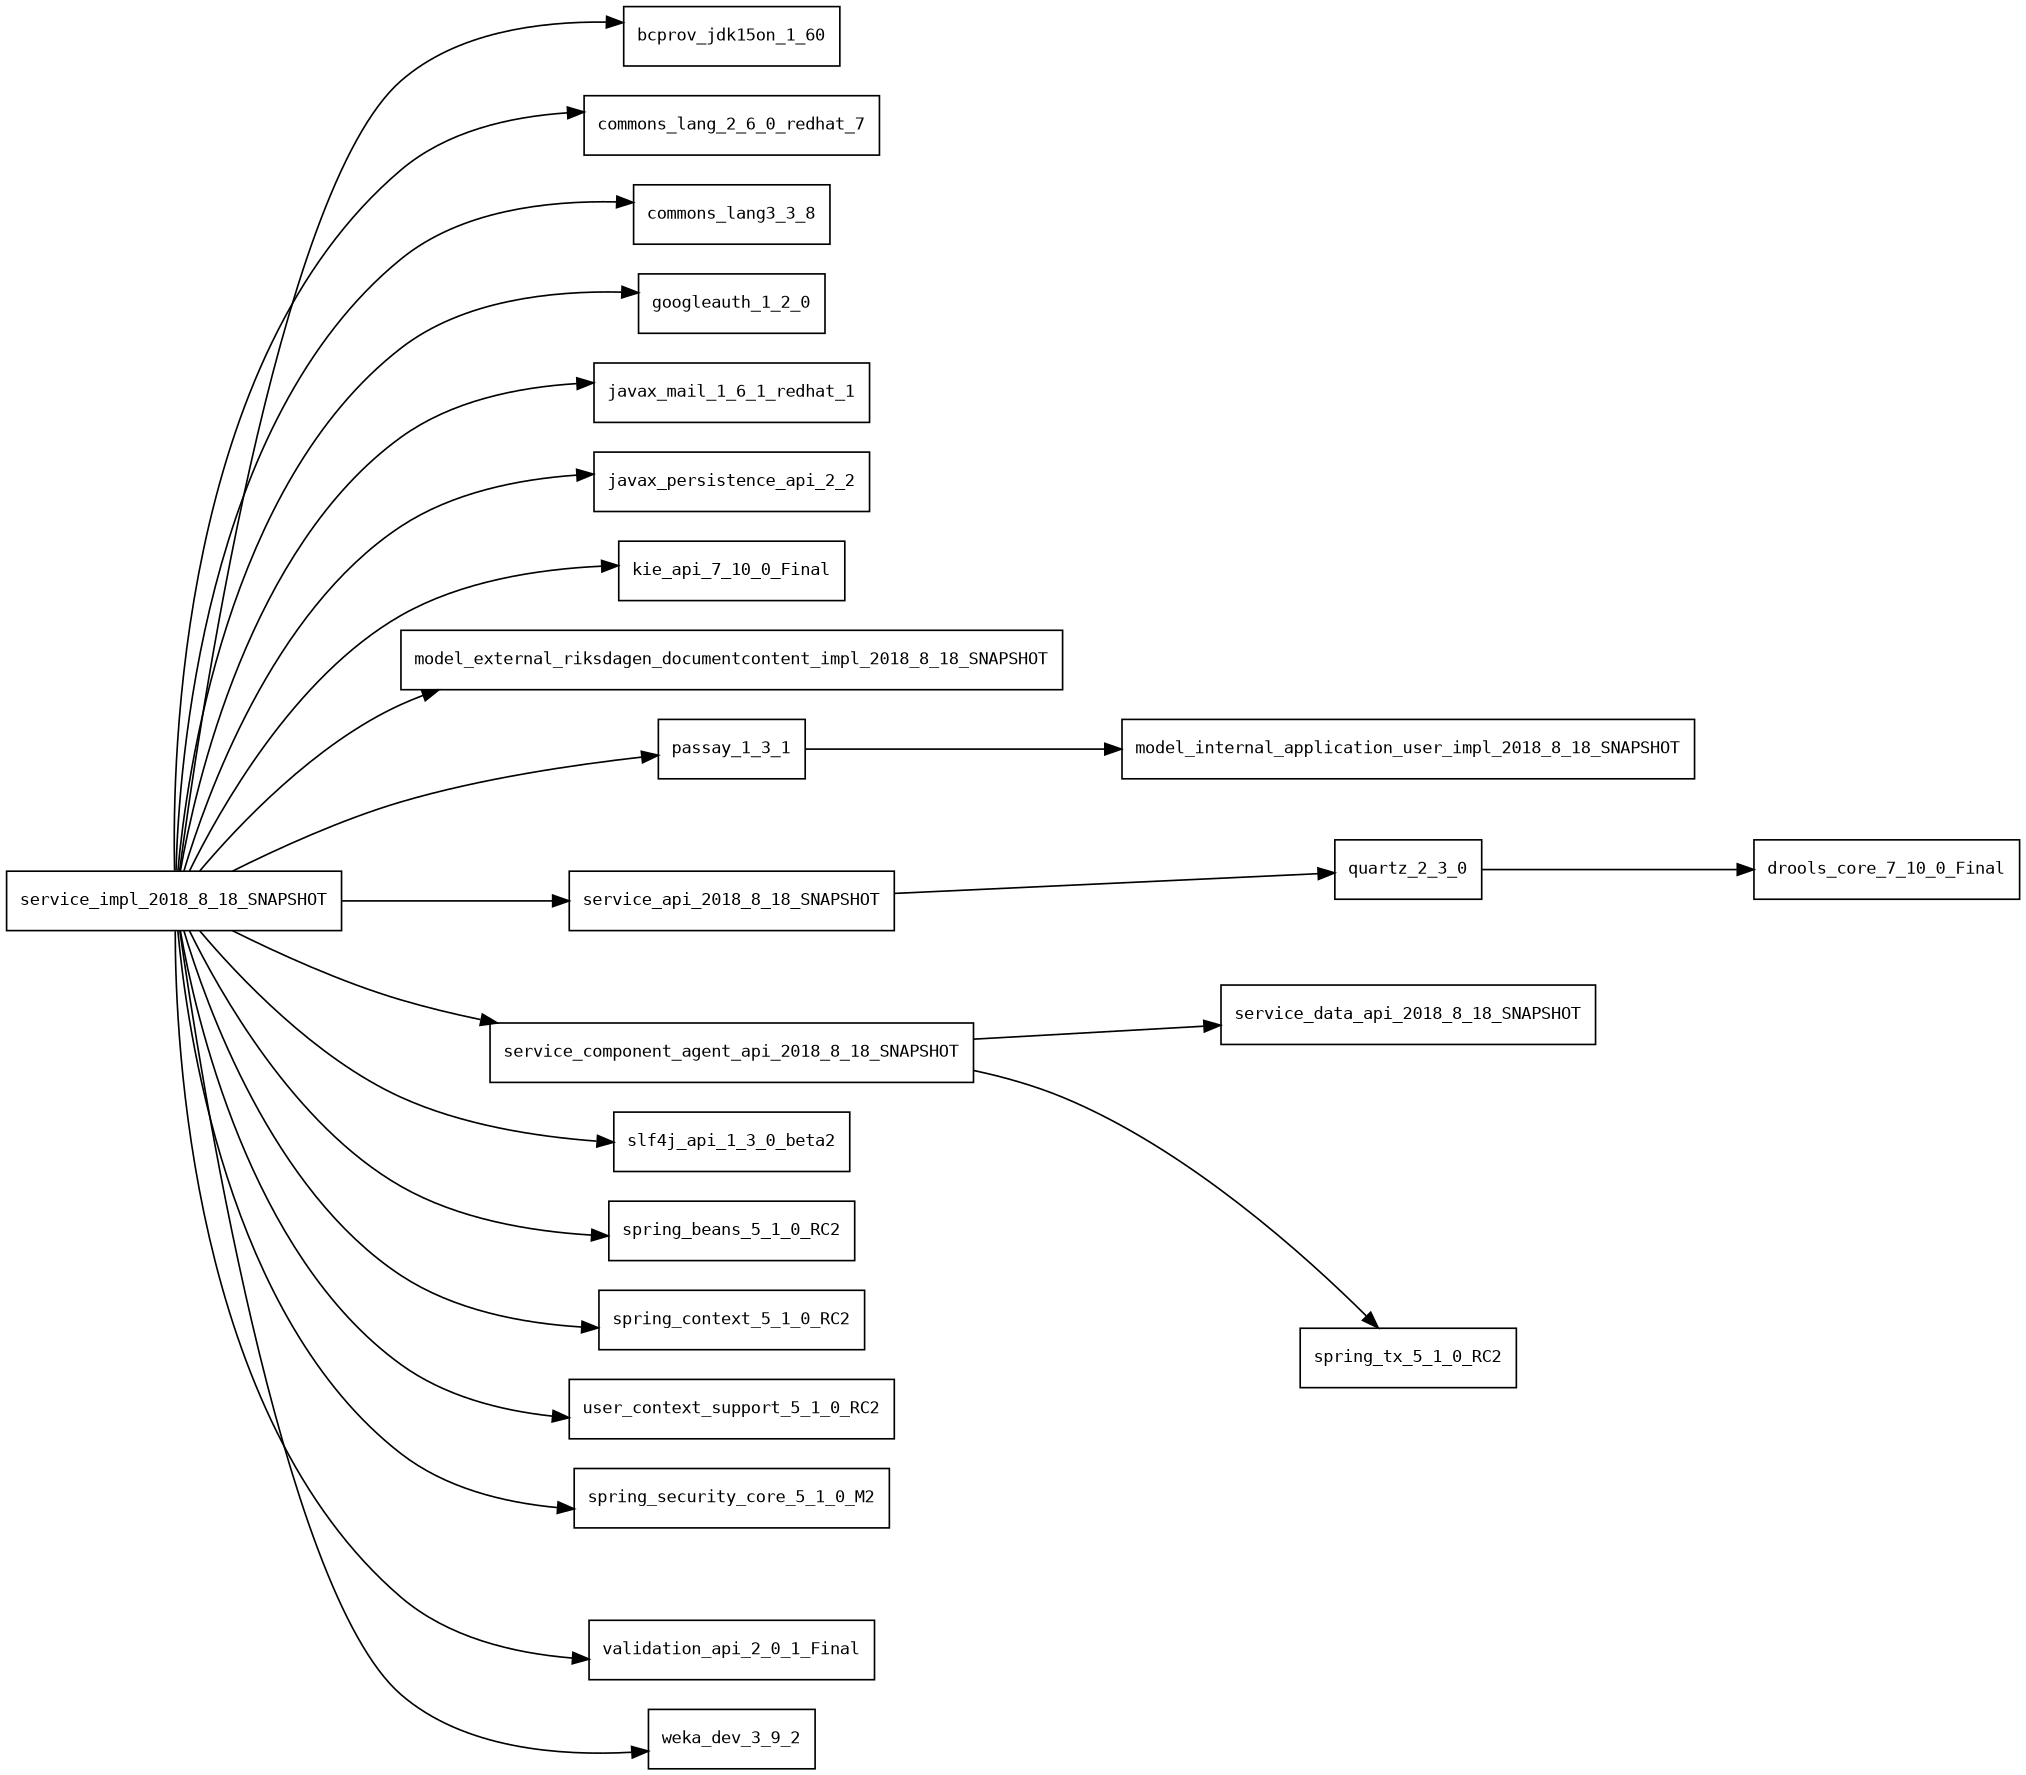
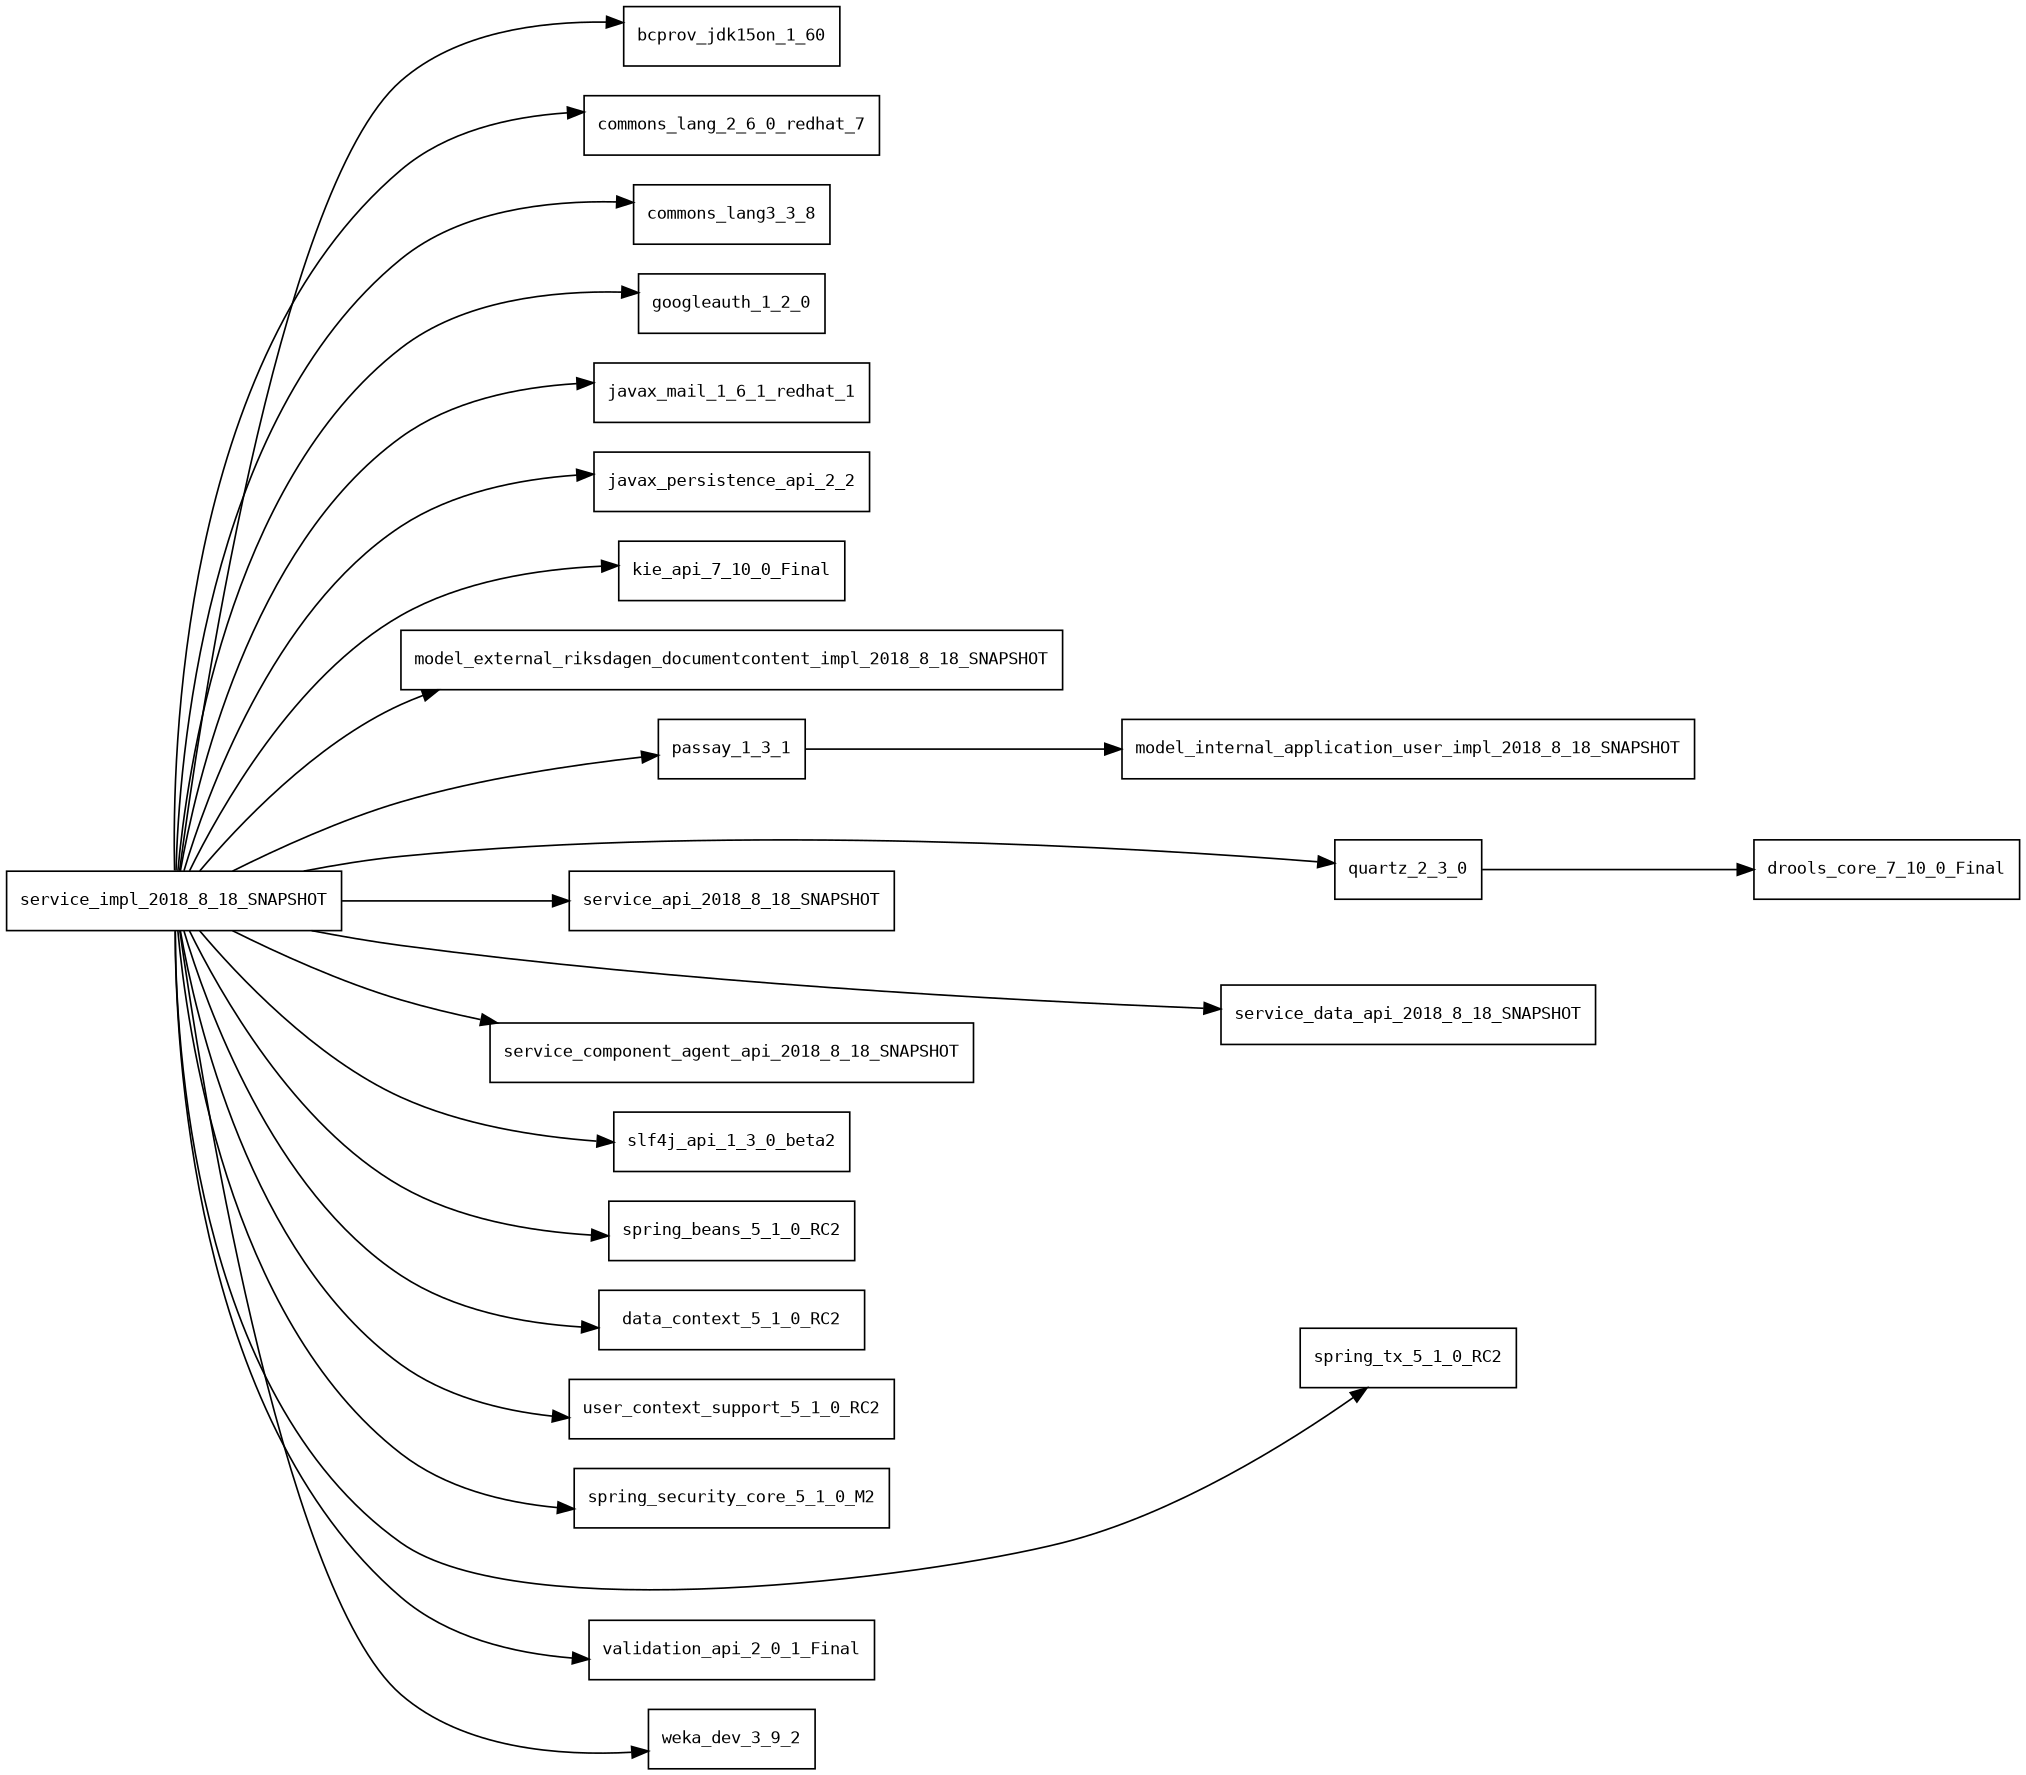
edge "service_api_2018_8_18_SNAPSHOT" -> "quartz_2_3_0": now "service_impl_2018_8_18_SNAPSHOT" -> "quartz_2_3_0"
edge "service_component_agent_api_2018_8_18_SNAPSHOT" -> "service_data_api_2018_8_18_SNAPSHOT": now "service_impl_2018_8_18_SNAPSHOT" -> "service_data_api_2018_8_18_SNAPSHOT"
edge "service_component_agent_api_2018_8_18_SNAPSHOT" -> "spring_tx_5_1_0_RC2": now "service_impl_2018_8_18_SNAPSHOT" -> "spring_tx_5_1_0_RC2"
node "spring_context_5_1_0_RC2": label "spring_context_5_1_0_RC2" -> "data_context_5_1_0_RC2"
